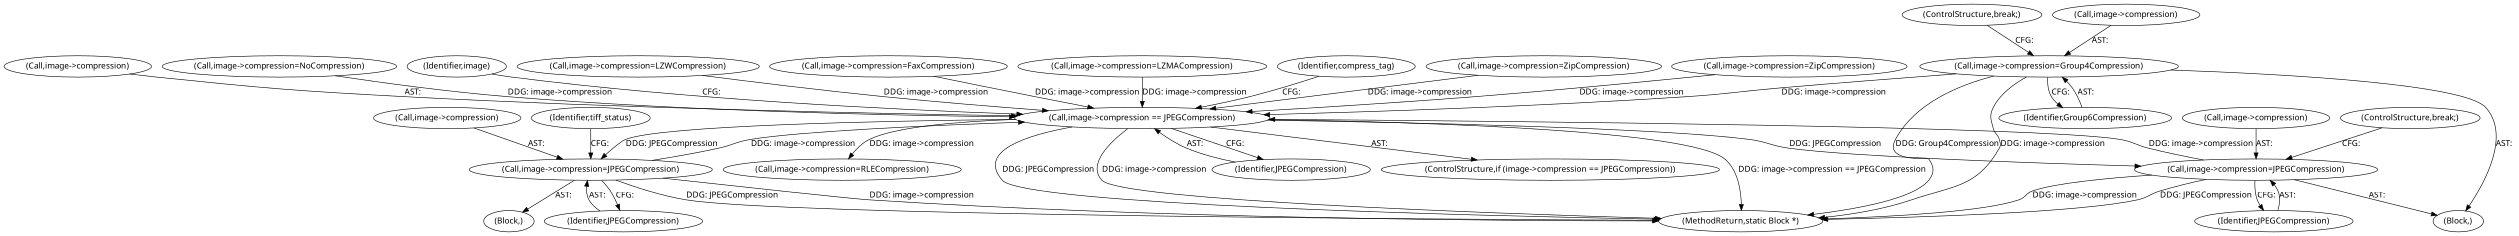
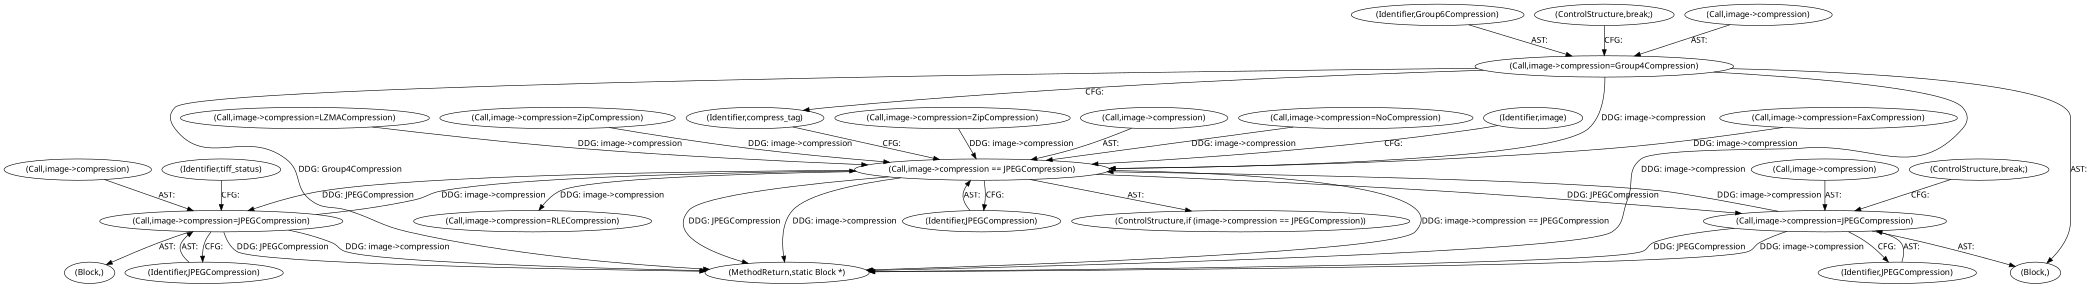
node "(Call,image->compression=LZWCompression)": removed
edge "(Call,image->compression=Group4Compression)" -> "(Identifier,Group6Compression)": now "(Call,image->compression=Group4Compression)" -> "(Identifier,compress_tag)"
